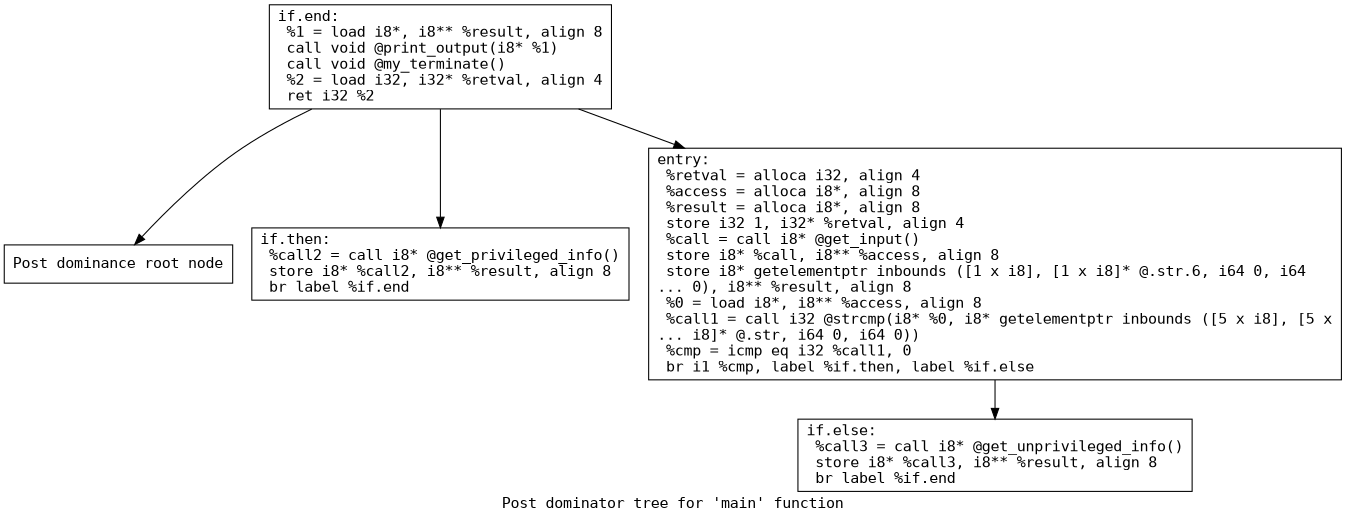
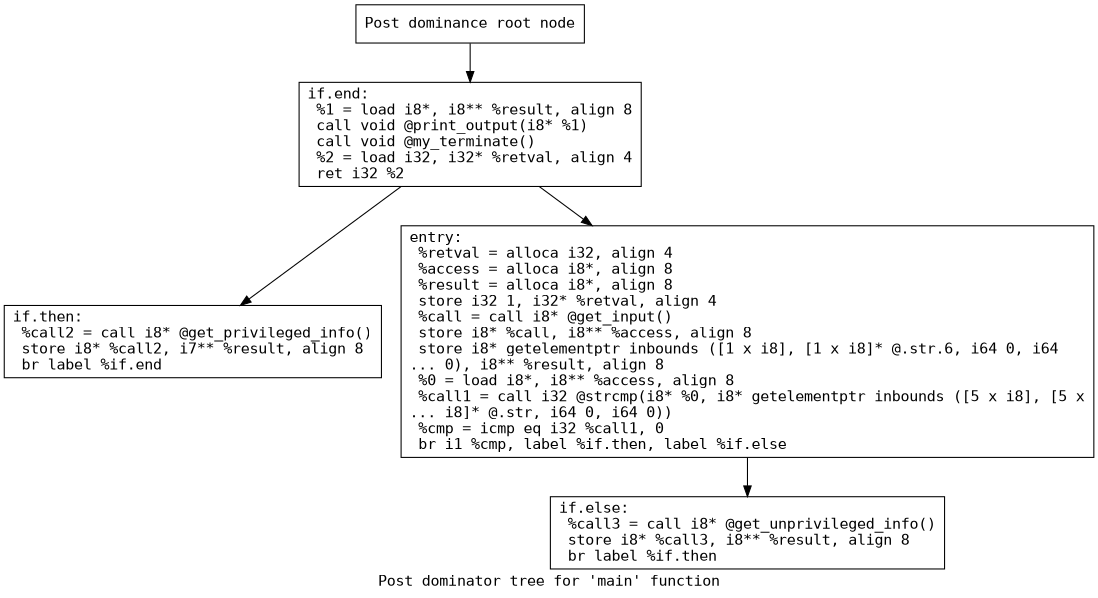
edge "if.end:" -> "Post dominance root node": reversed
node "if.then:": text "store i8* %call2, i8** %result, align 8" -> "store i8* %call2, i7** %result, align 8"
node "if.else:": text "br label %if.end" -> "br label %if.then"
